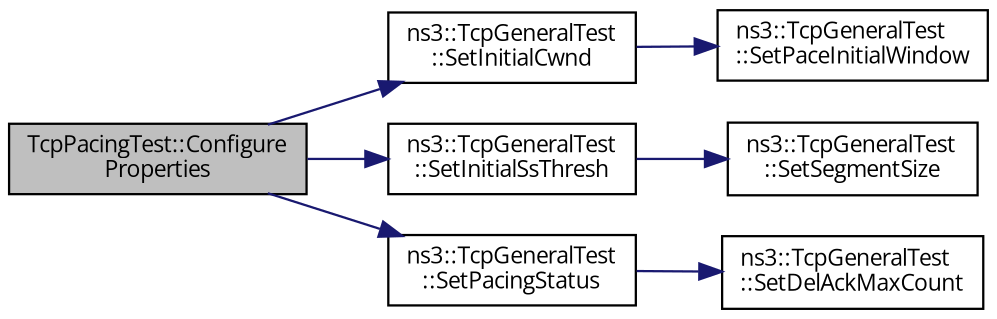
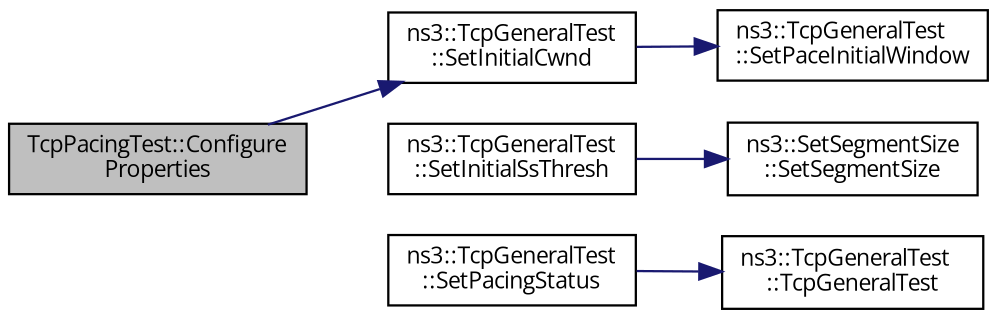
edge "TcpPacingTest::Configure Properties" -> "ns3::TcpGeneralTest ::SetInitialSsThresh": removed
node "ns3::TcpGeneralTest ::SetSegmentSize": label "ns3::TcpGeneralTest ::SetSegmentSize" -> "ns3::SetSegmentSize ::SetSegmentSize"
edge "TcpPacingTest::Configure Properties" -> "ns3::TcpGeneralTest ::SetPacingStatus": removed
node "ns3::TcpGeneralTest ::SetDelAckMaxCount": label "ns3::TcpGeneralTest ::SetDelAckMaxCount" -> "ns3::TcpGeneralTest ::TcpGeneralTest"
